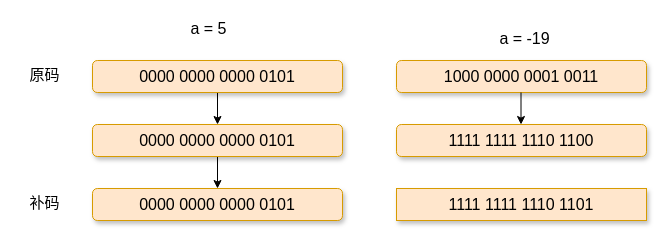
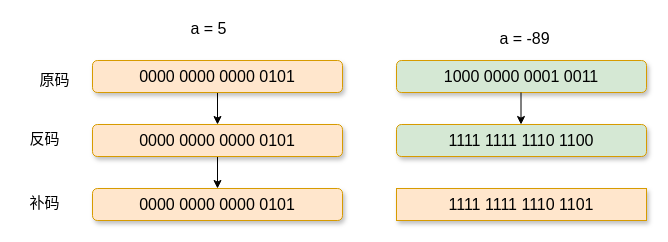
node "a = -19": label "a = -19" -> "a = -89"
node "原码": moved (45, 77) -> (55, 82)
node "1000 0000 0001 0011": fillcolor #ffe6cc -> #d5e8d4
node "反码": added
node "1111 1111 1110 1100": fillcolor #ffe6cc -> #d5e8d4
